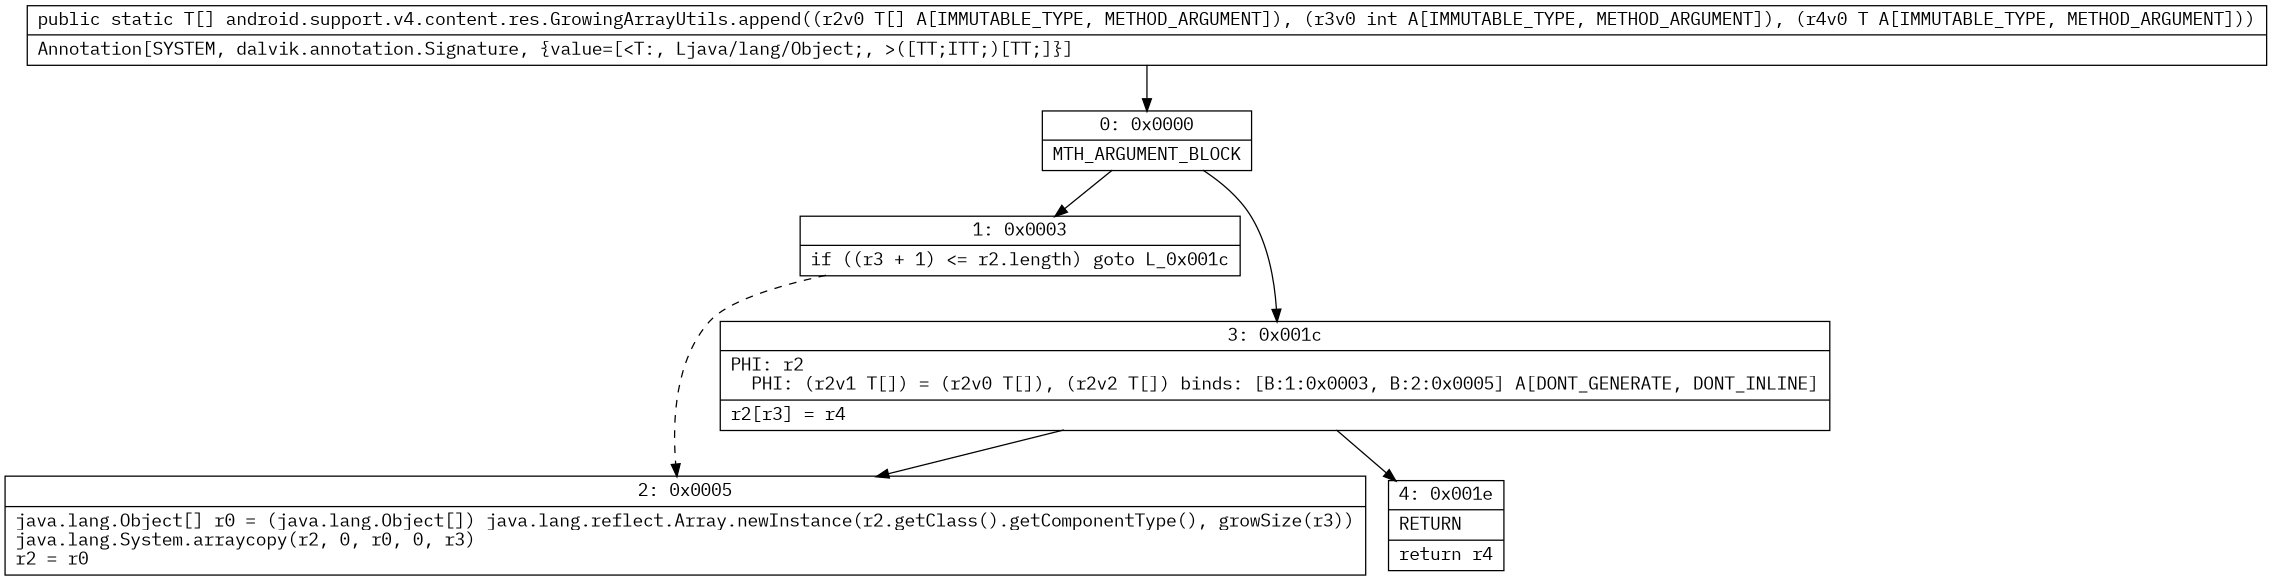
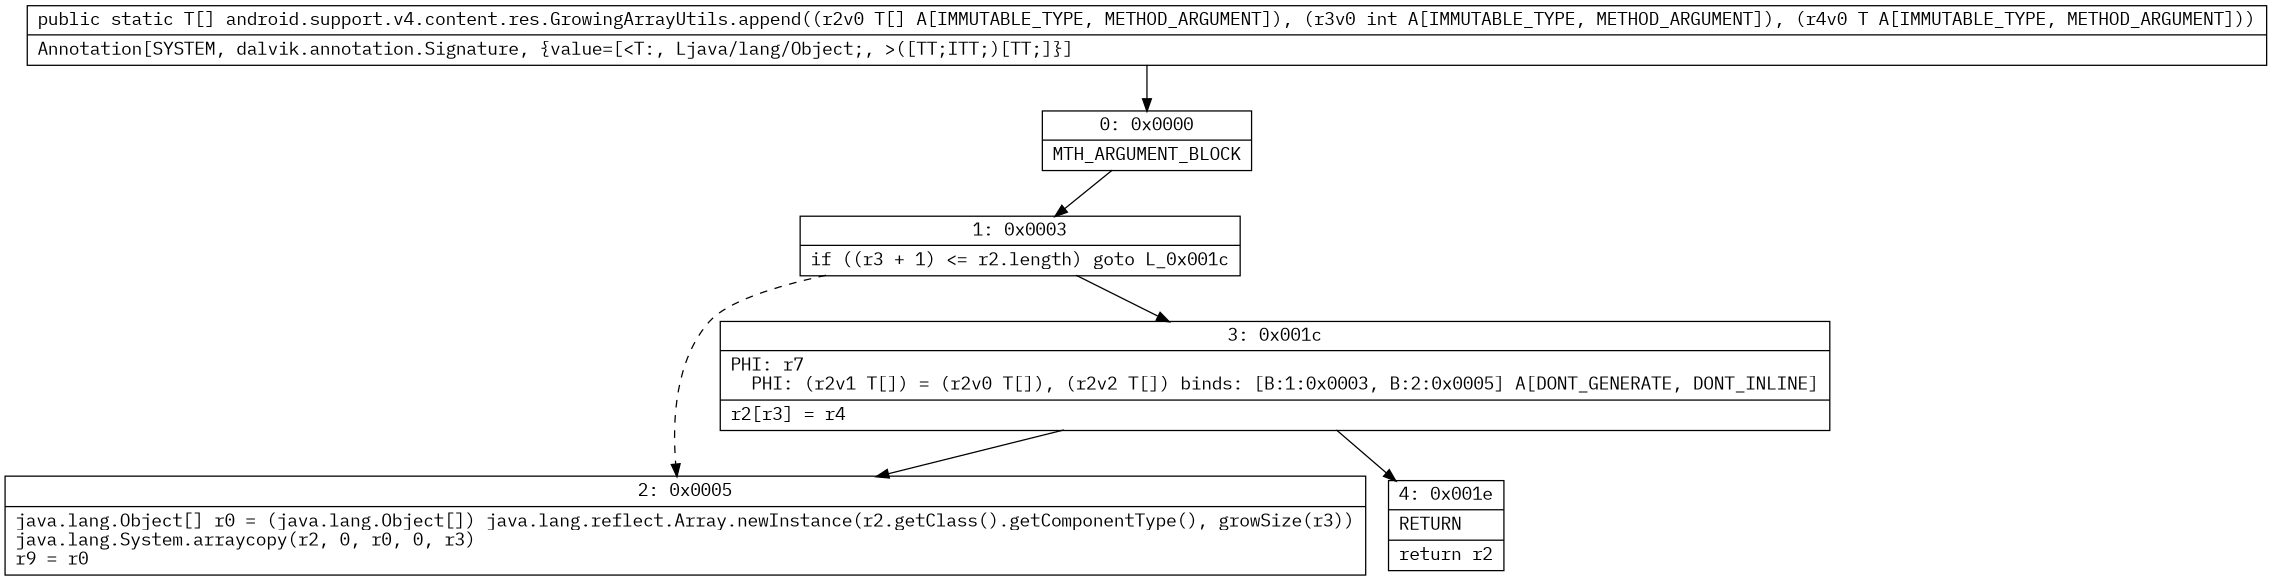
edge "0: 0x0000" -> "3: 0x001c": now "1: 0x0003" -> "3: 0x001c"
node "3: 0x001c": text "PHI: r2" -> "PHI: r7"
node "4: 0x001e": text "return r4" -> "return r2"
node "2: 0x0005": text "r2 = r0" -> "r9 = r0"
